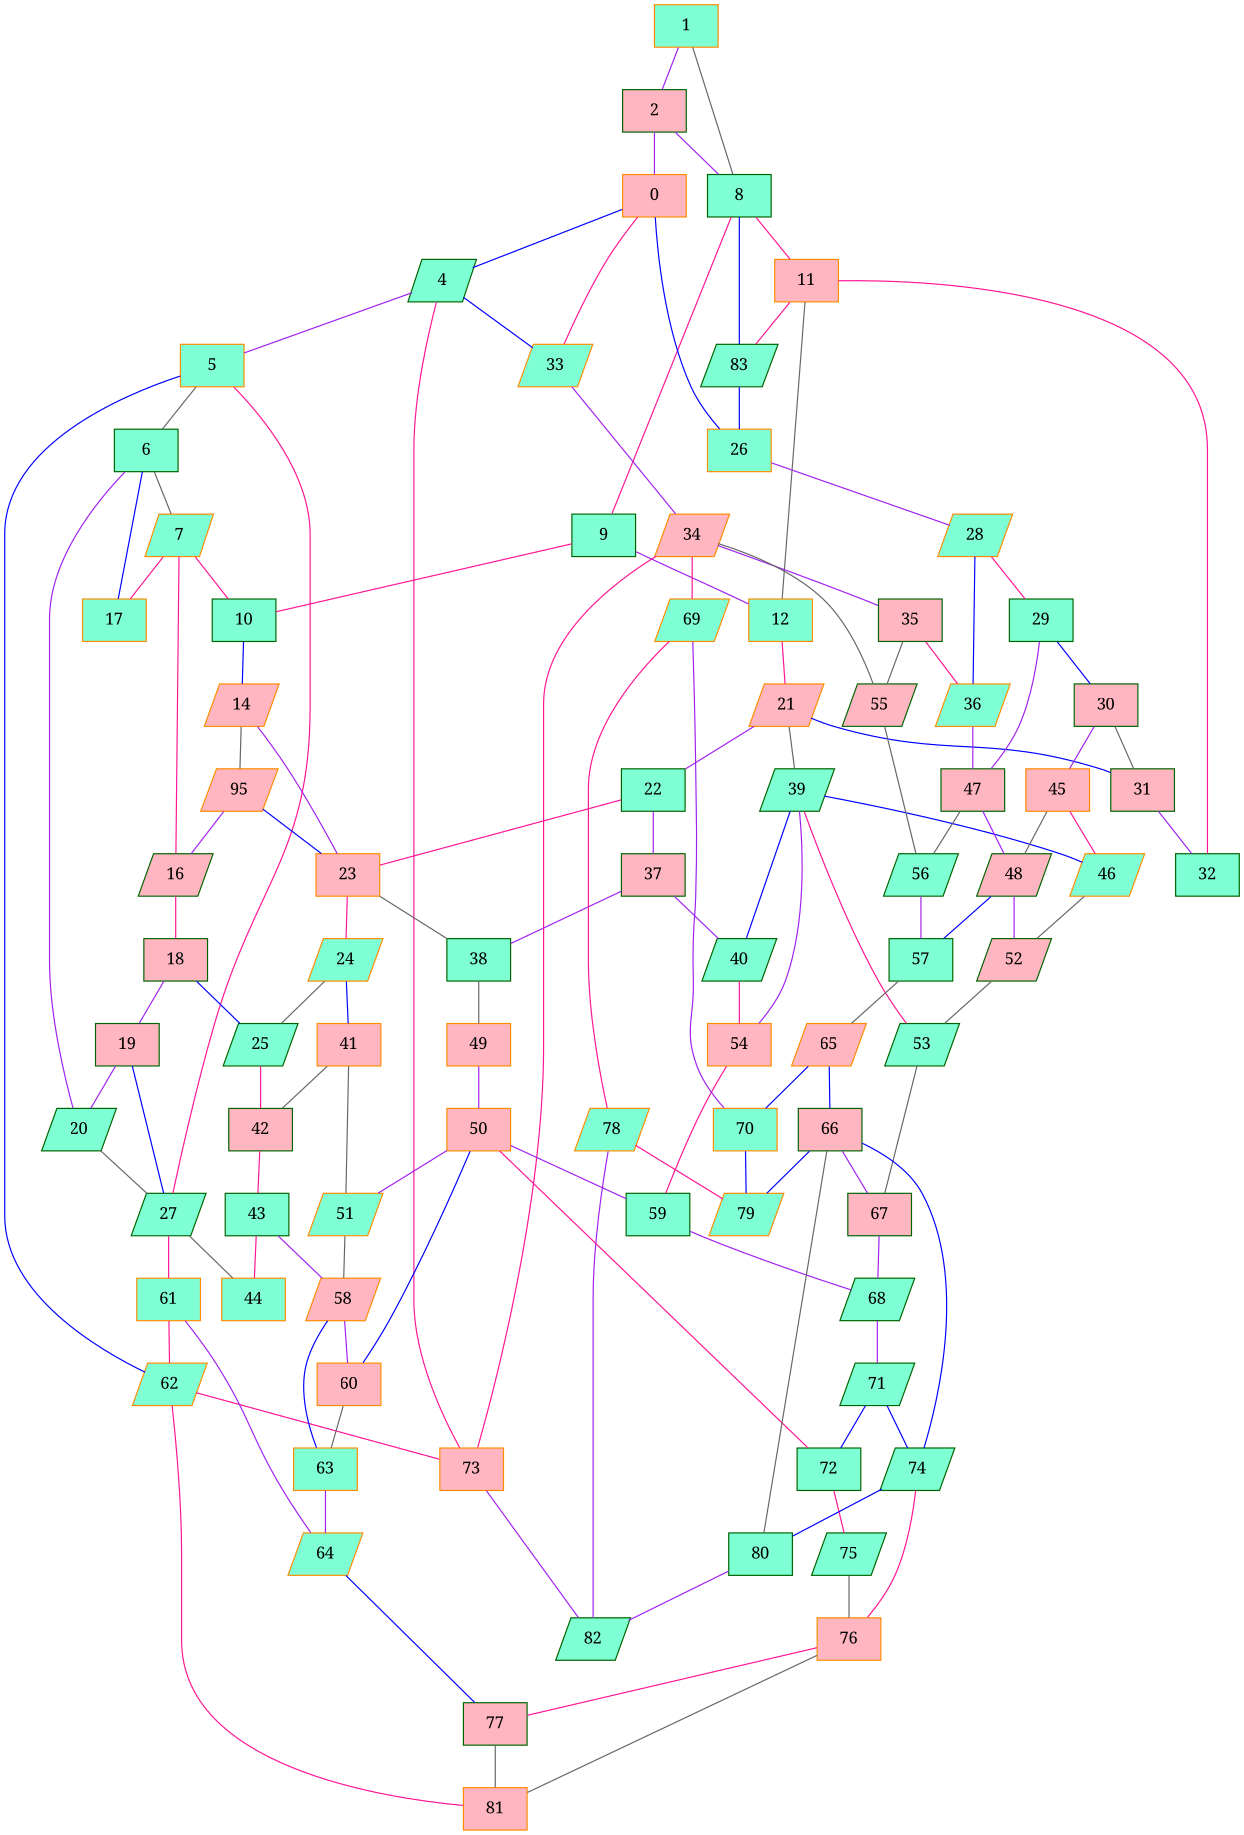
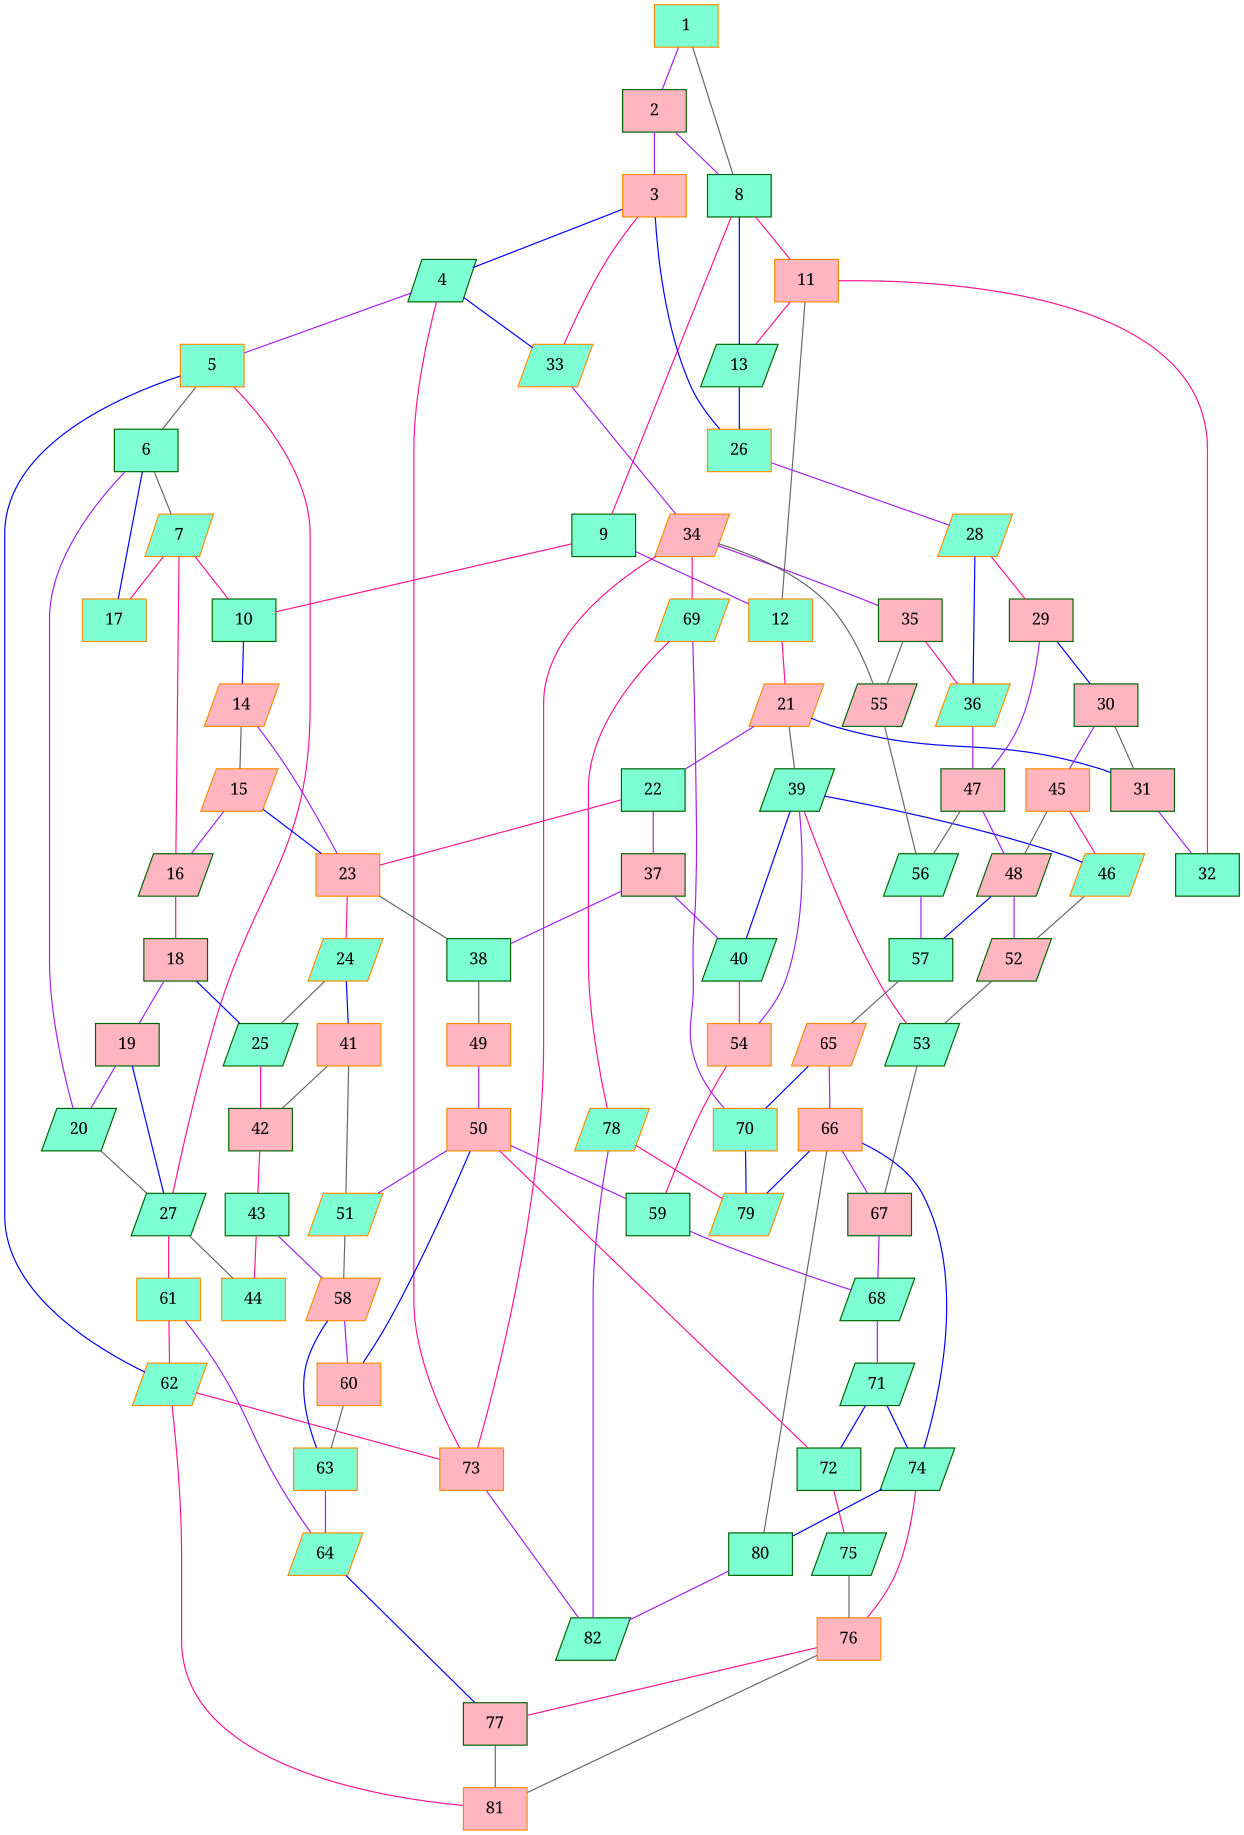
node "0": label "0" -> "3"
node "83": label "83" -> "13"
node "29": fillcolor aquamarine -> lightpink
node "95": label "95" -> "15"
edge "65" -- "66": color blue -> purple
node "66": color darkgreen -> darkorange
